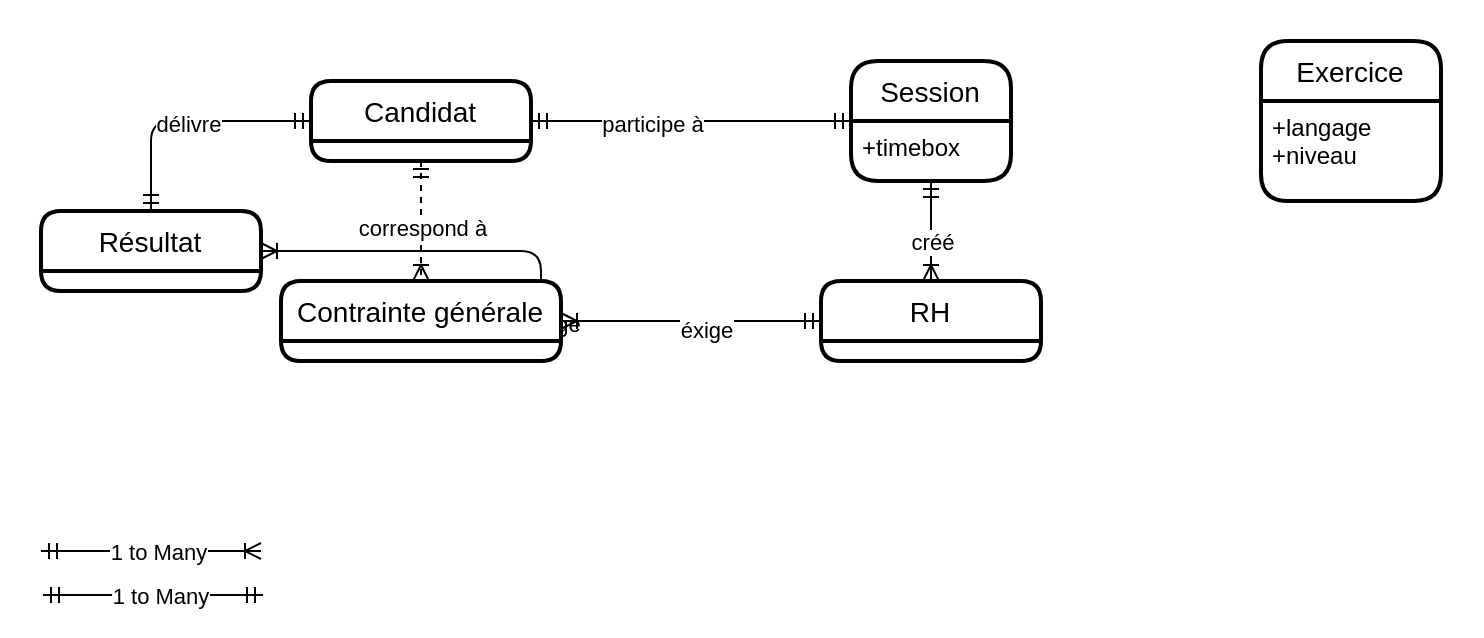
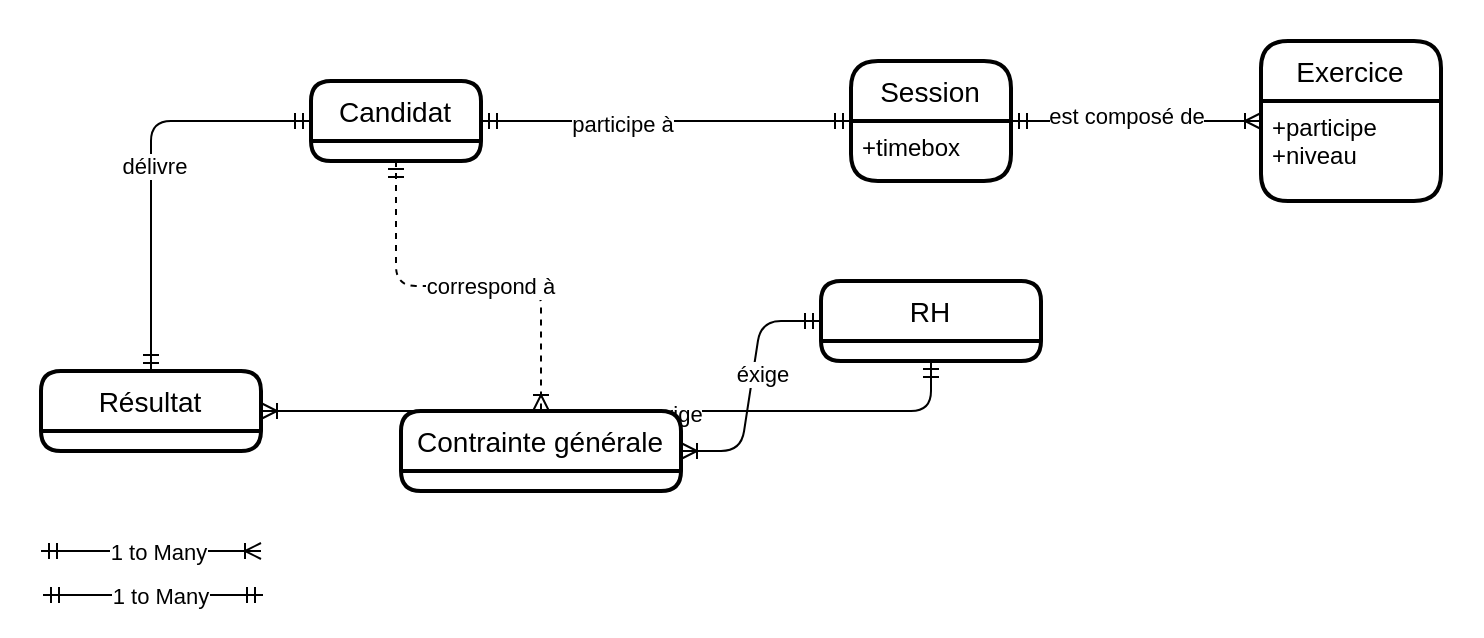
node "Candidat": size 220x80 -> 170x80
edge "Session" -- "Exercice": added, label "est composé de"
node "+langage +niveau": label "+langage +niveau" -> "+participe +niveau"
edge "+timebox" -- "RH": removed, label "créé"
node "Résultat": moved (151, 251) -> (151, 411)
node "Contrainte générale": moved (421, 321) -> (541, 451)
